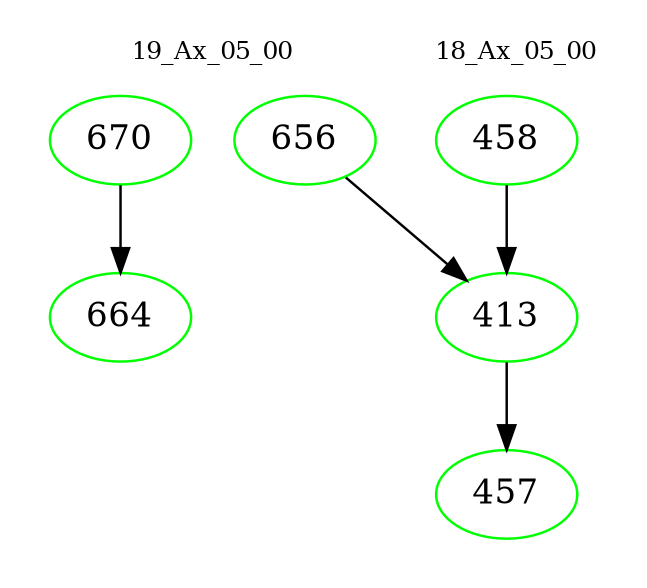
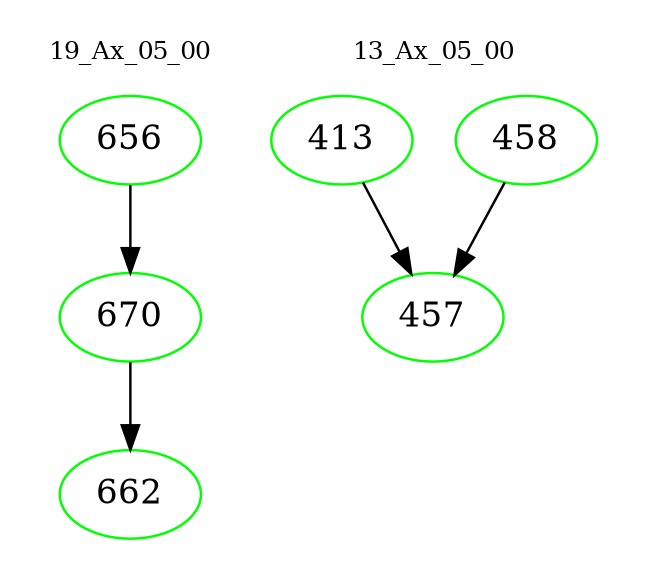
cluster "18_Ax_05_00": label "18_Ax_05_00" -> "13_Ax_05_00"
edge "656" -> "413": now "656" -> "670"
edge "458" -> "413": now "458" -> "457"
node "664": label "664" -> "662"
